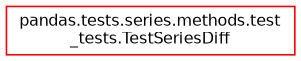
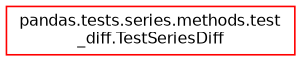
node "pandas.tests.series.methods.test _tests.TestSeriesDiff": label "pandas.tests.series.methods.test _tests.TestSeriesDiff" -> "pandas.tests.series.methods.test _diff.TestSeriesDiff"
